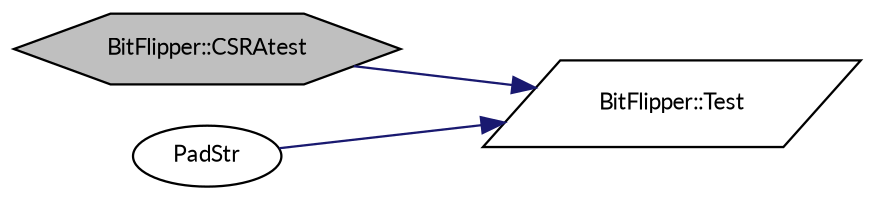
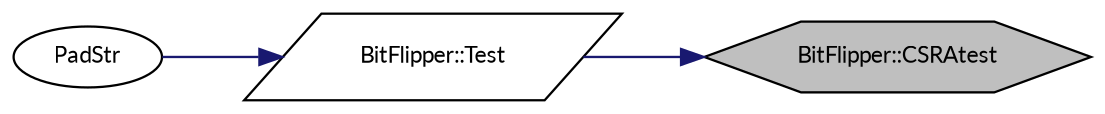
edge "BitFlipper::CSRAtest" -> "BitFlipper::Test": reversed
